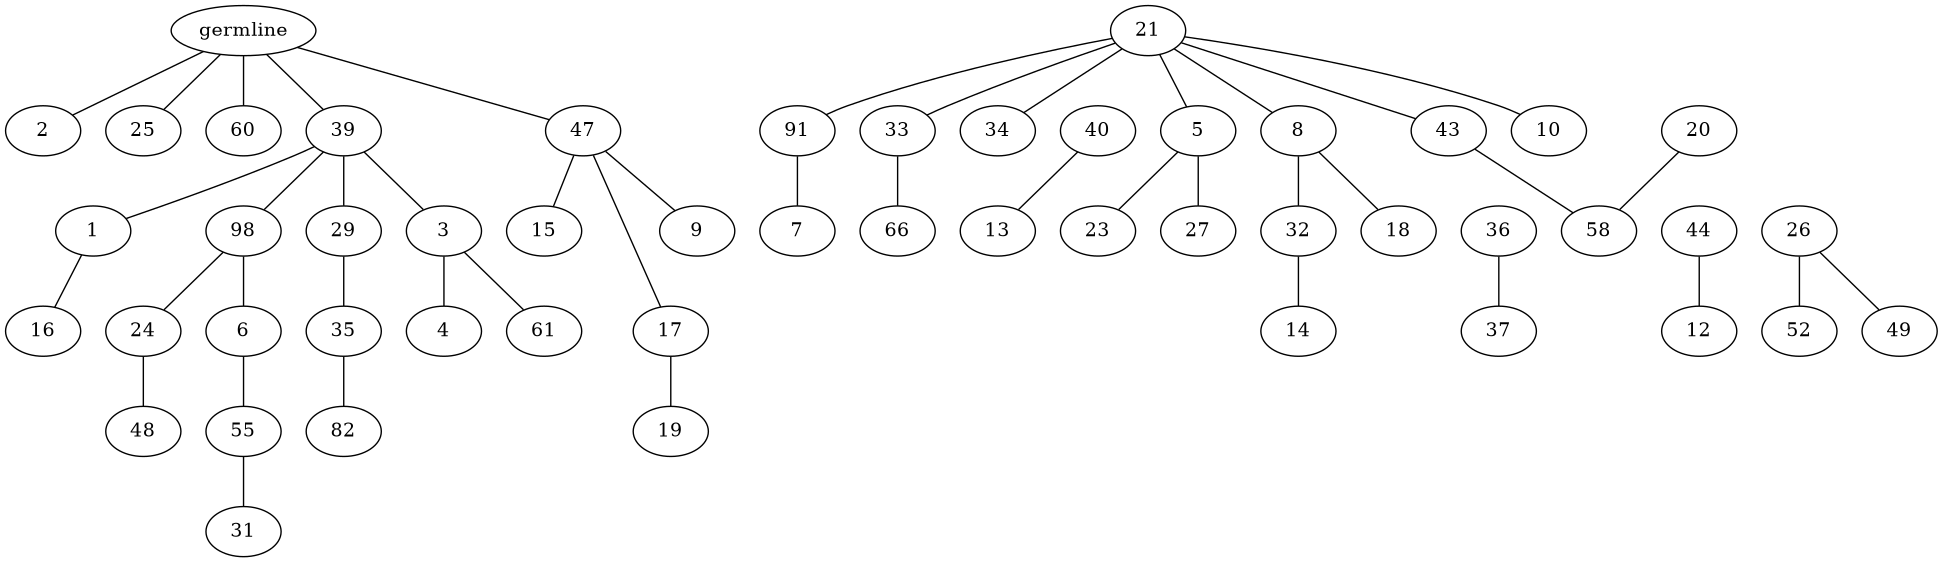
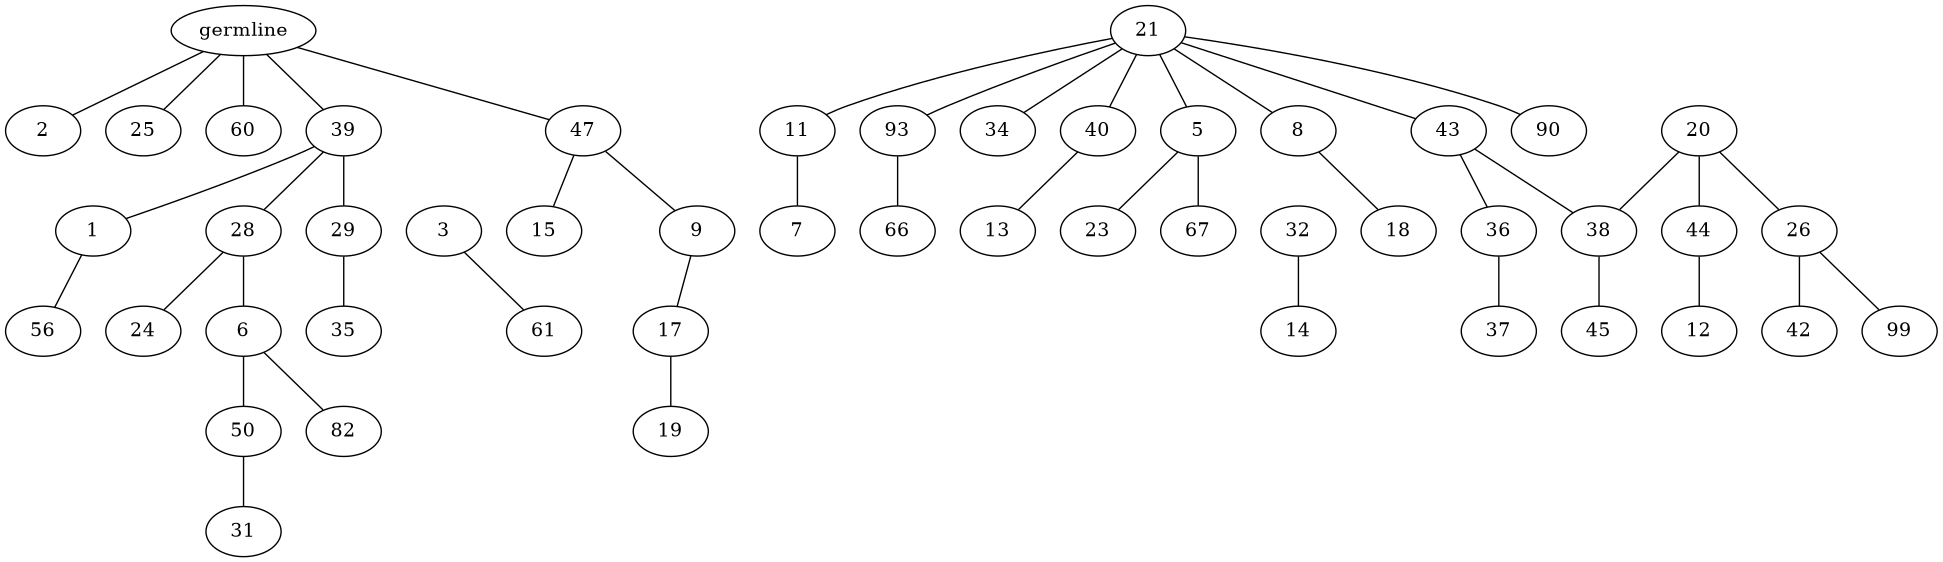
edge "21" -- "40": added
node "91": label "91" -> "11"
node "33": label "33" -> "93"
node "10": label "10" -> "90"
edge "39" -- "3": removed
edge "8" -- "32": removed
edge "43" -- "36": added
edge "20" -- "44": added
edge "20" -- "26": added
node "98": label "98" -> "28"
edge "47" -- "17": now "9" -- "17"
node "27": label "27" -> "67"
node "58": label "58" -> "38"
node "16": label "16" -> "56"
node "4": removed
node "45": added
node "52": label "52" -> "42"
node "49": label "49" -> "99"
edge "35" -- "82": now "6" -- "82"
node "48": removed
node "55": label "55" -> "50"
